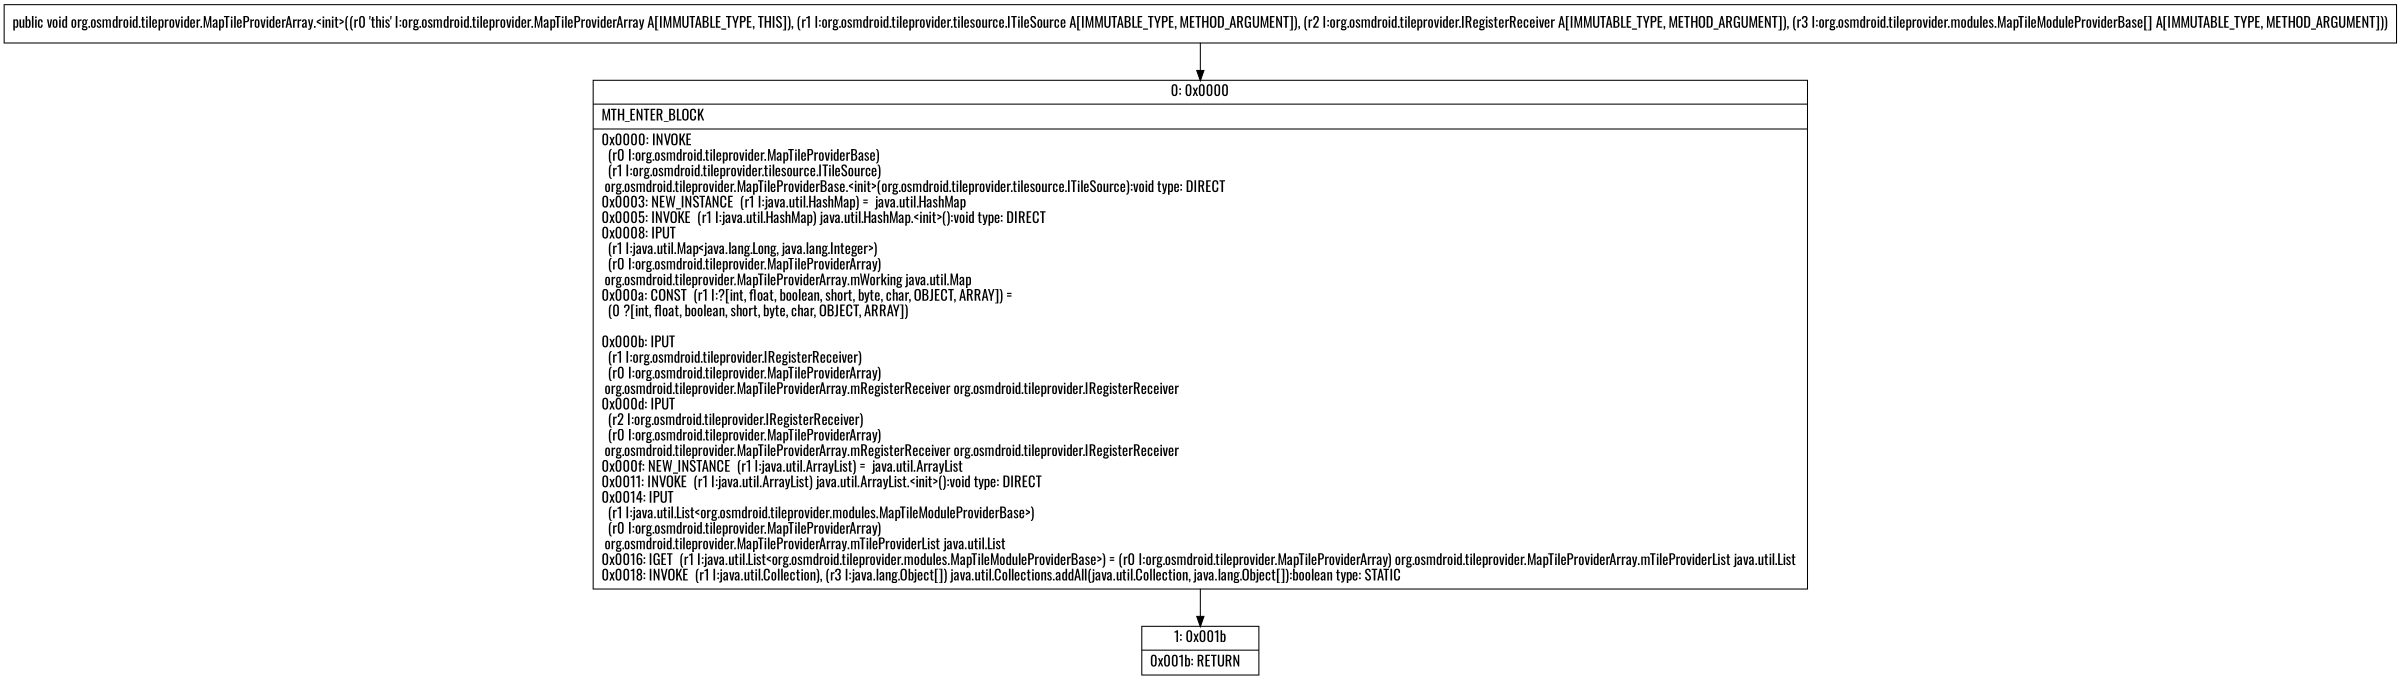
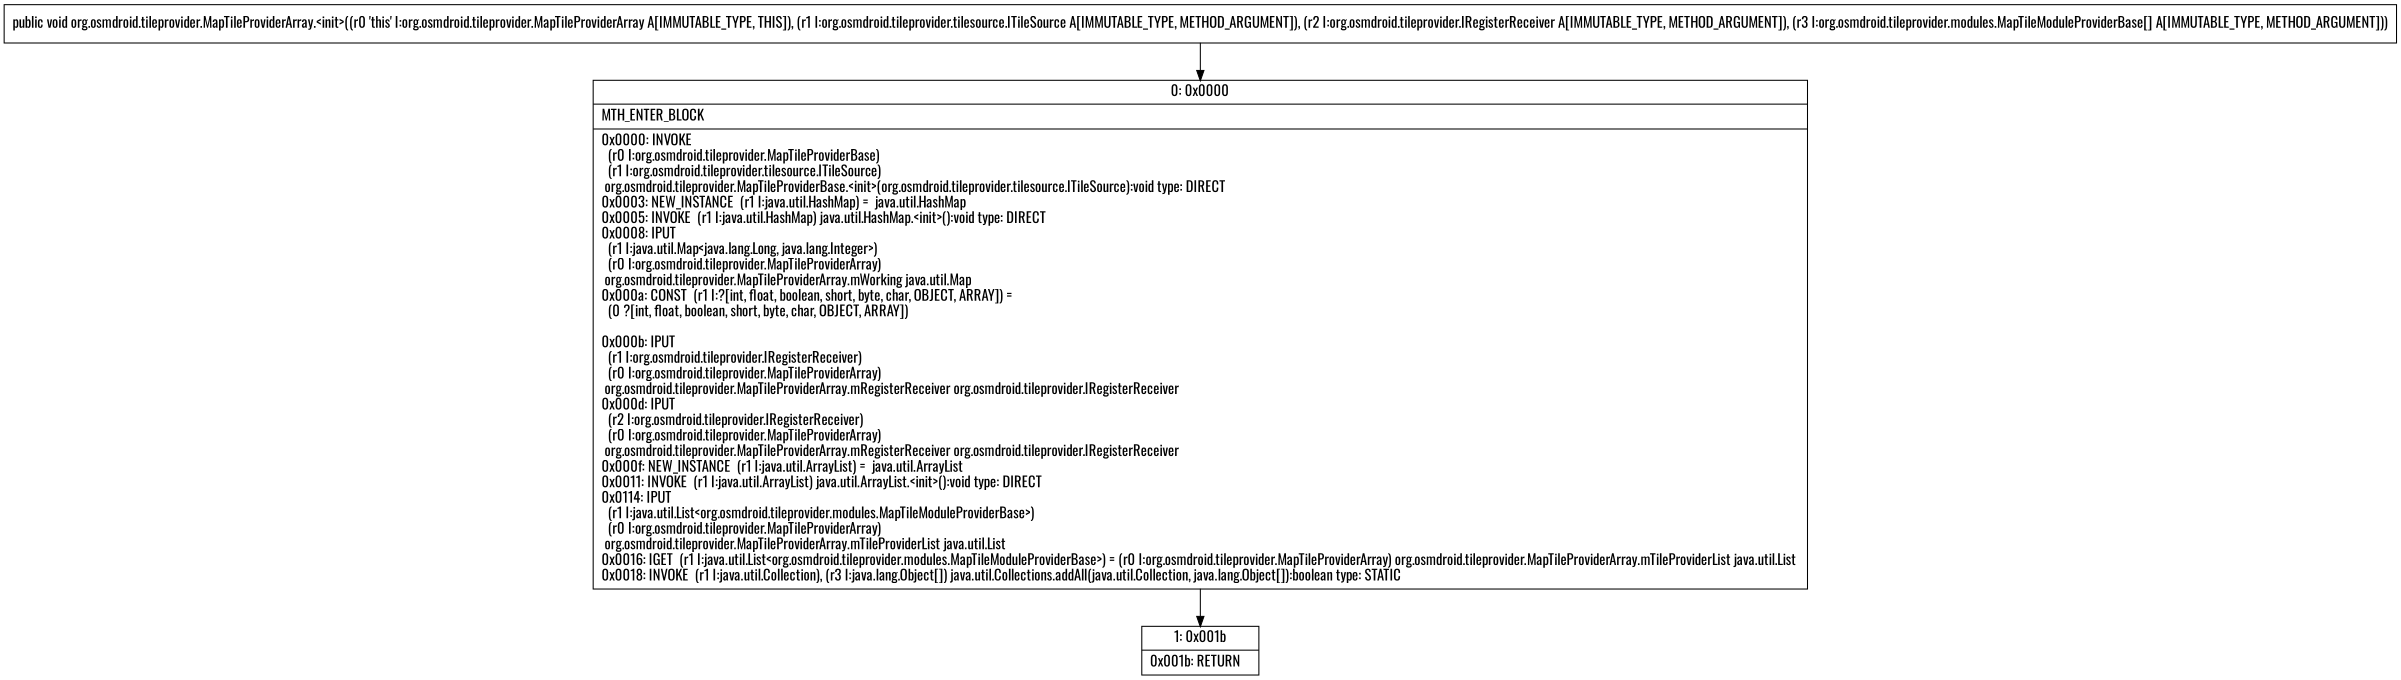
node "0: 0x0000": text "0x0014: IPUT" -> "0x0114: IPUT"
